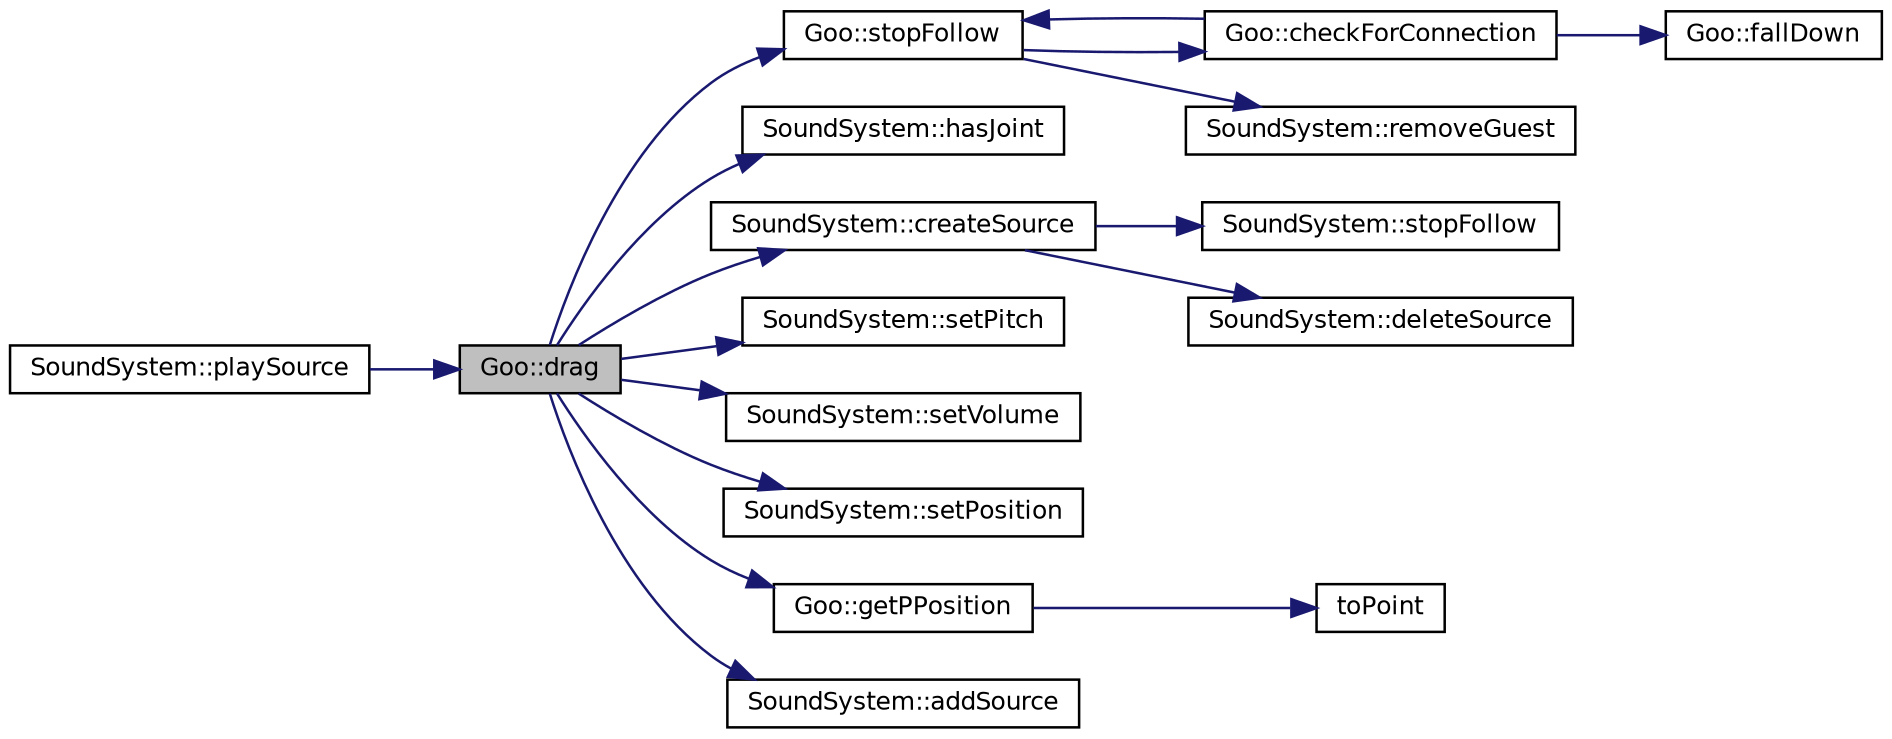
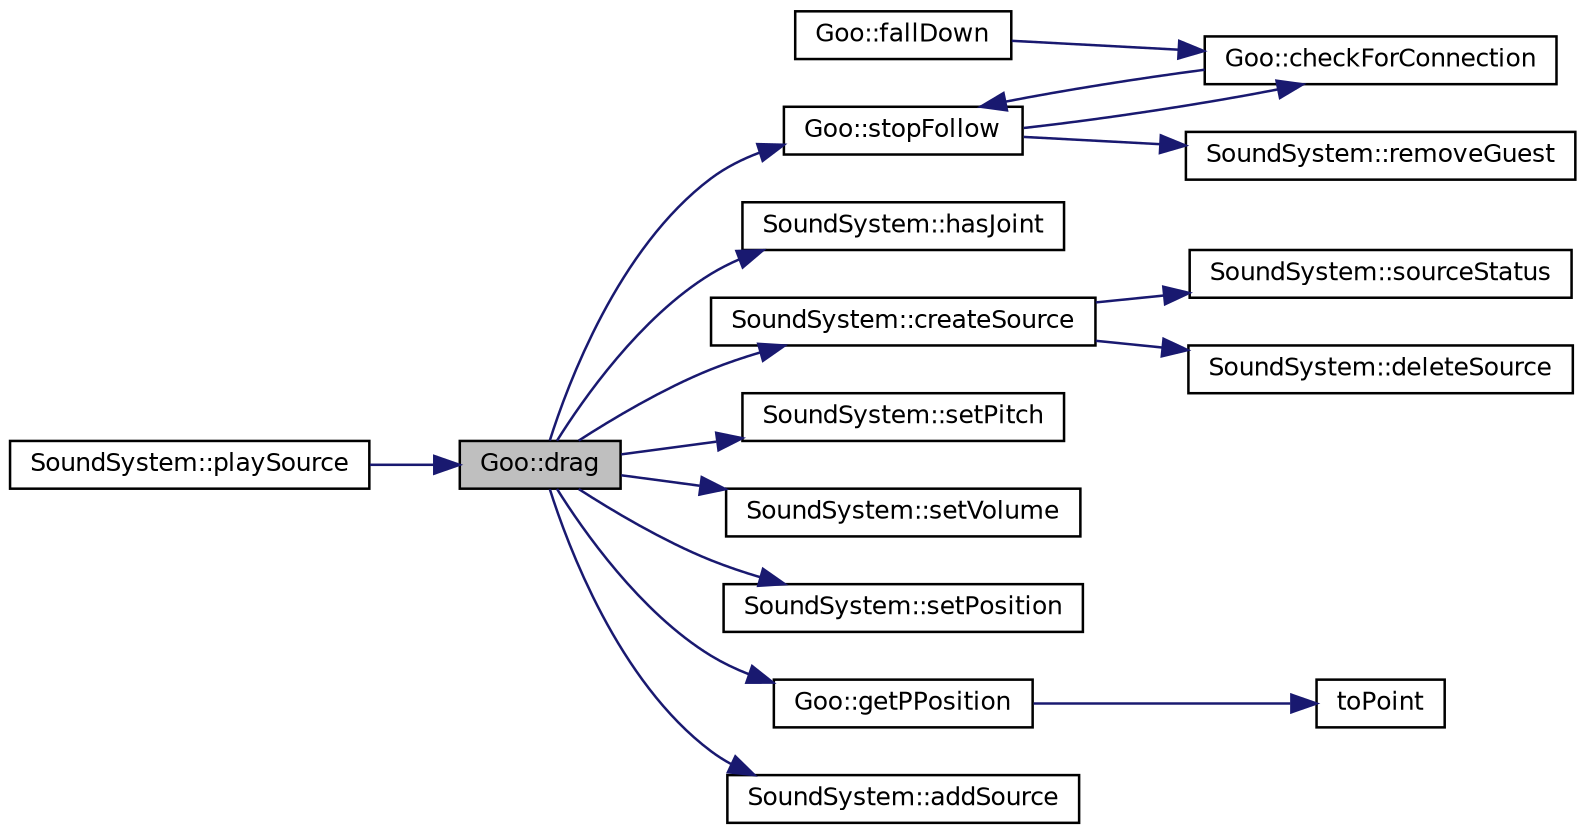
edge "Goo::checkForConnection" -> "Goo::fallDown": reversed
node "SoundSystem::stopFollow": label "SoundSystem::stopFollow" -> "SoundSystem::sourceStatus"
